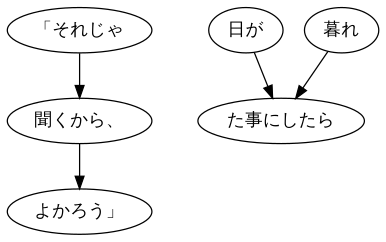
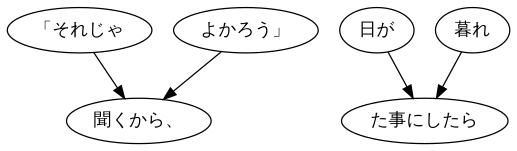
edge "聞くから、" -> "よかろう」": reversed
